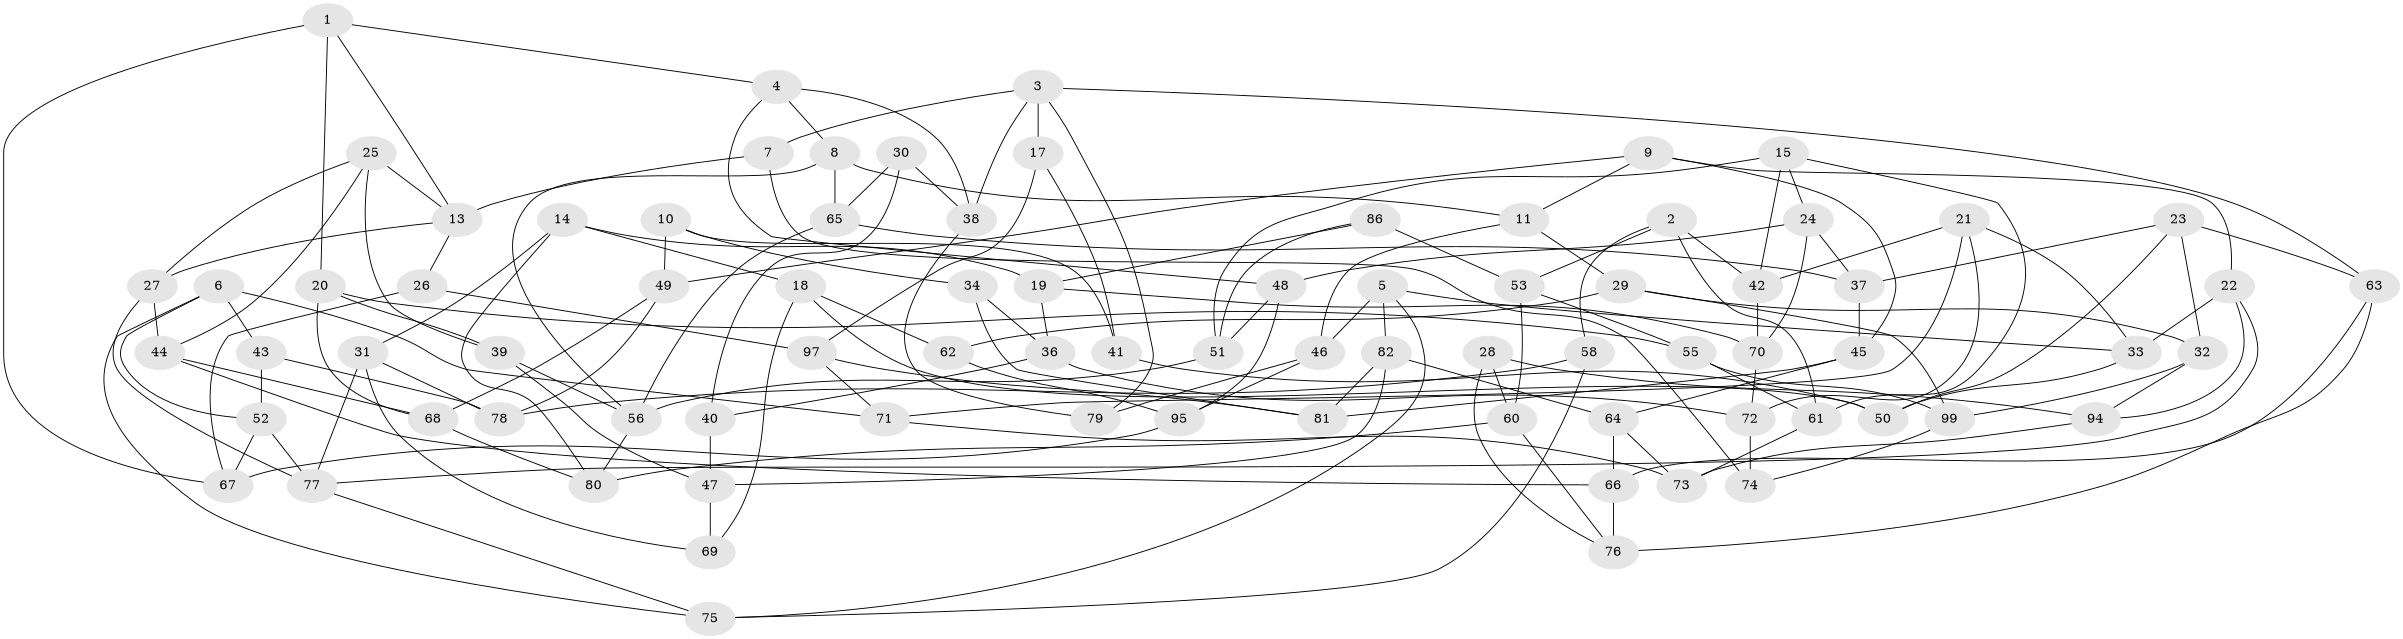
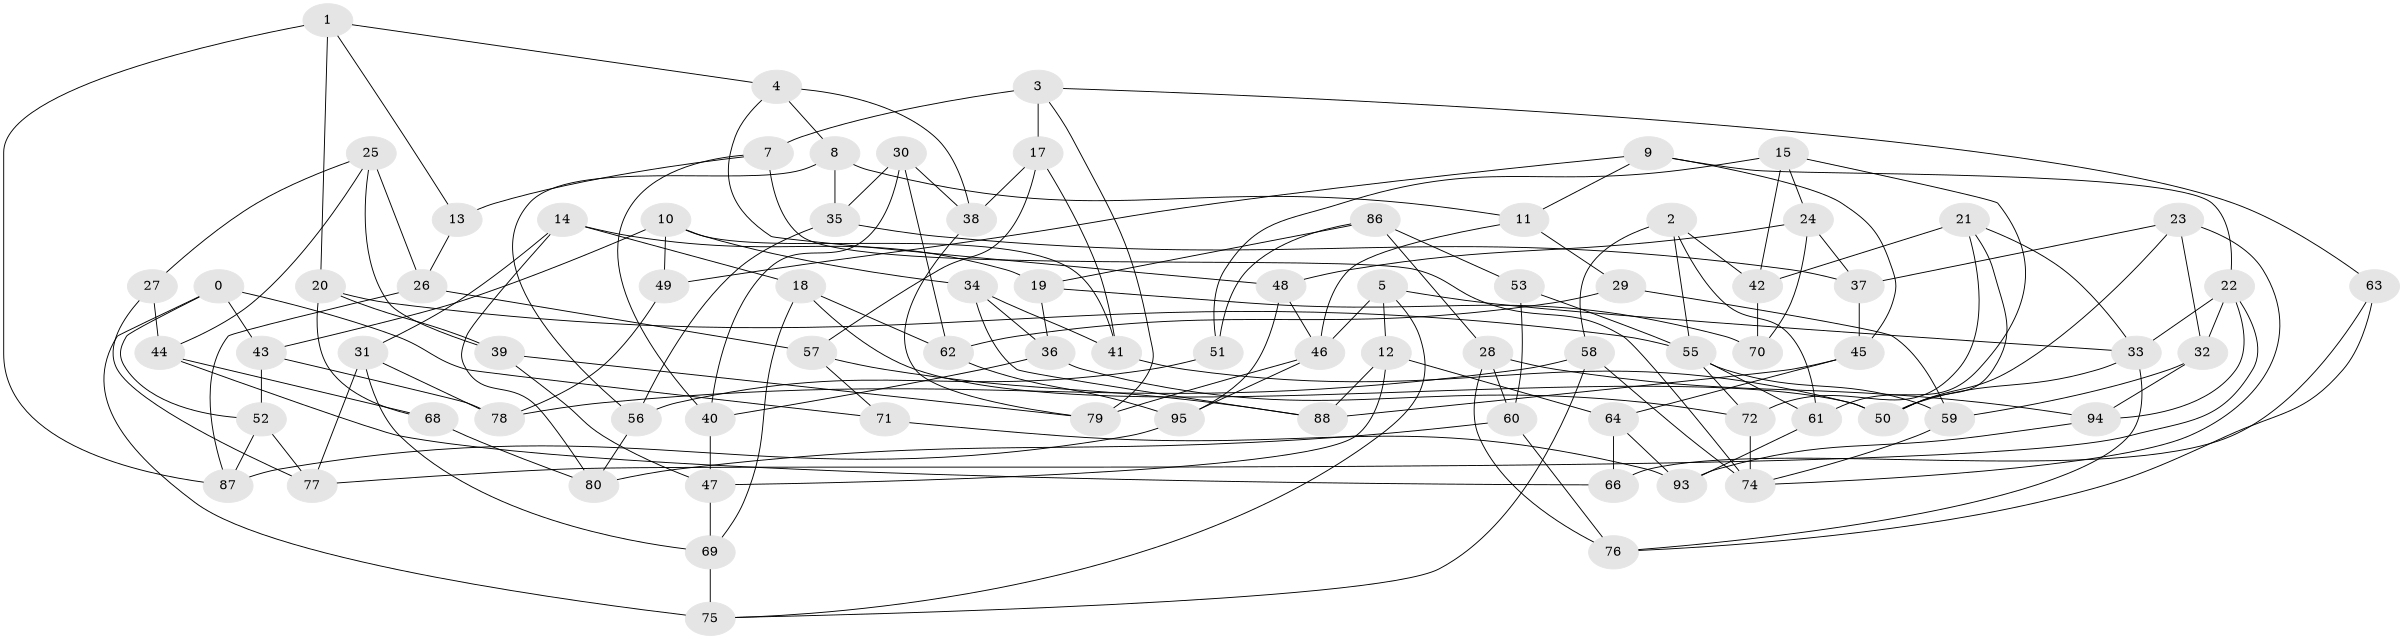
edge "3" -- "38": now "17" -- "38"
edge "25" -- "13": now "25" -- "26"
node "65": label "65" -> "35"
edge "30" -- "62": added
edge "13" -- "27": removed
edge "23" -- "63": now "23" -- "74"
edge "7" -- "40": added
edge "2" -- "53": now "2" -- "55"
node "6": label "6" -> "0"
edge "86" -- "28": added
edge "29" -- "32": now "22" -- "32"
edge "10" -- "43": added
edge "34" -- "41": added
edge "48" -- "51": now "48" -- "46"
node "97": label "97" -> "57"
node "82": label "82" -> "12"
edge "49" -- "68": removed
edge "70" -- "72": now "55" -- "72"
edge "39" -- "56": now "39" -- "79"
edge "21" -- "71": now "21" -- "50"
node "81": label "81" -> "88"
node "99": label "99" -> "59"
edge "58" -- "74": added
node "67": label "67" -> "87"
node "73": label "73" -> "93"
edge "66" -- "76": now "33" -- "76"
edge "77" -- "75": now "69" -- "75"
